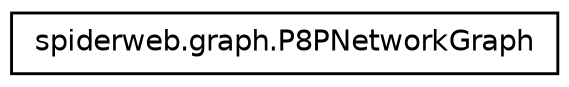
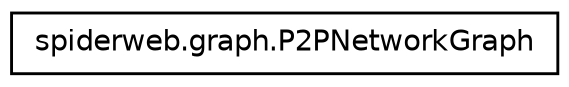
node "spiderweb.graph.P8PNetworkGraph": label "spiderweb.graph.P8PNetworkGraph" -> "spiderweb.graph.P2PNetworkGraph"
